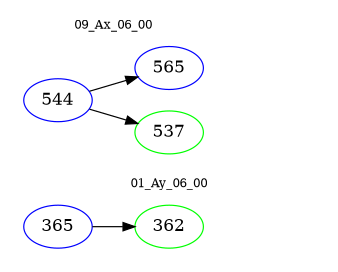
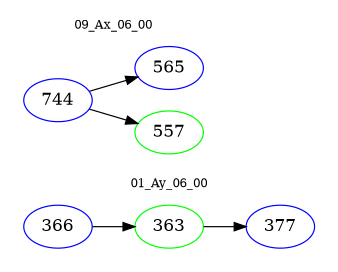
node "544": label "544" -> "744"
node "537": label "537" -> "557"
node "365": label "365" -> "366"
node "362": label "362" -> "363"
node "377": added
